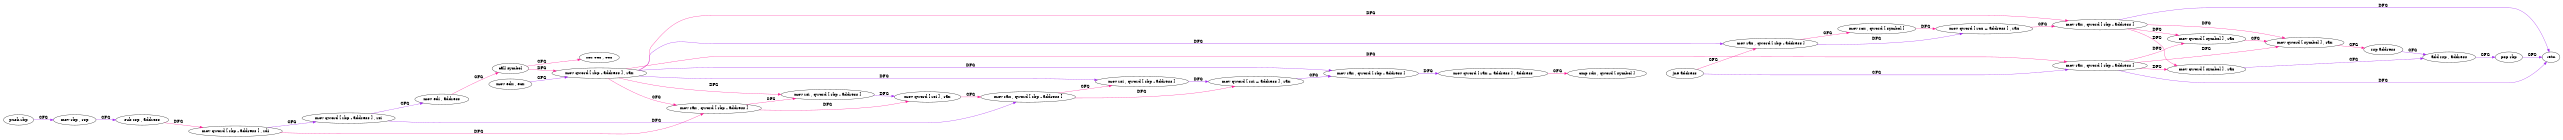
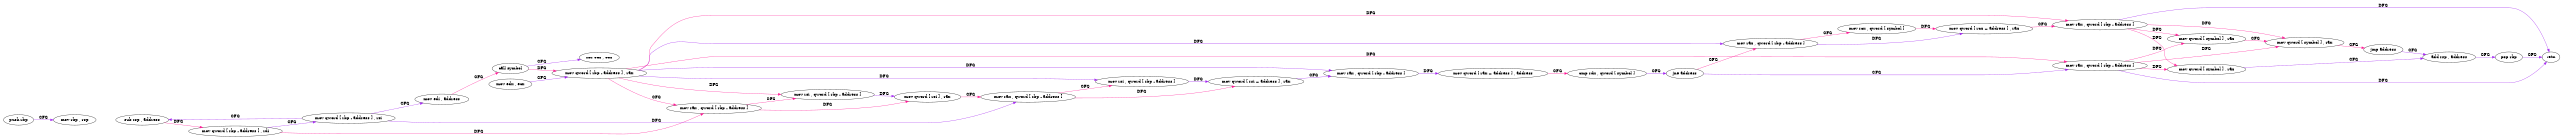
node "rsp address": label "rsp address" -> "jmp address"
edge "call symbol" -> "xor ecx , ecx": color deeppink -> purple
edge "cmp rdx , qword [ symbol ]" -> "jne address": added, label "CFG"
edge "mov rbp , rsp" -> "sub rsp , address": now "mov qword [ rbp - address ] , rsi" -> "sub rsp , address"
